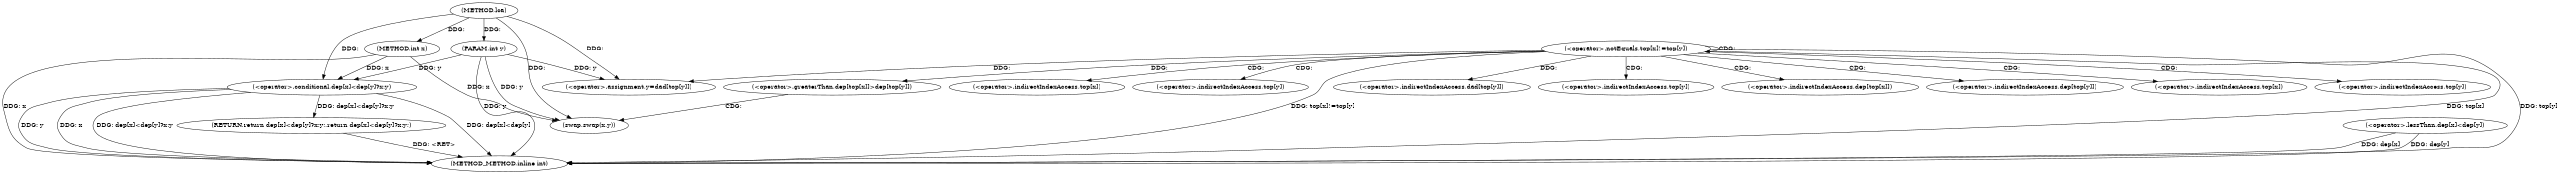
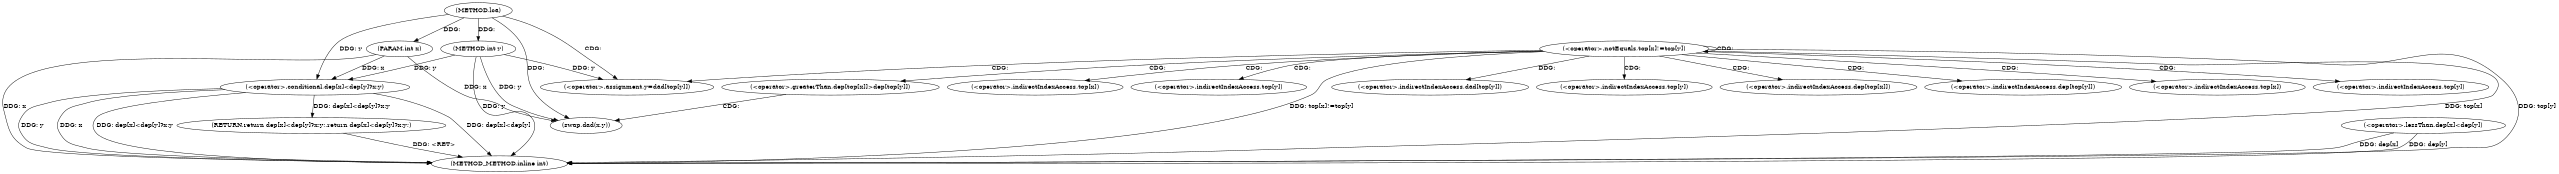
edge "(METHOD,lca)" -> "(<operator>.conditional,dep[x]<dep[y]?x:y)": label "DDG: " -> "DDG: y"
node "(METHOD,int x)": label "(METHOD,int x)" -> "(PARAM,int x)"
node "(PARAM,int y)": label "(PARAM,int y)" -> "(METHOD,int y)"
edge "(METHOD,lca)" -> "(<operator>.assignment,y=dad[top[y]])": label "DDG: " -> "CDG: "
edge "(<operator>.notEquals,top[x]!=top[y])" -> "(<operator>.assignment,y=dad[top[y]])": label "DDG: " -> "CDG: "
edge "(<operator>.notEquals,top[x]!=top[y])" -> "(<operator>.greaterThan,dep[top[x]]>dep[top[y]])": label "DDG: " -> "CDG: "
node "(swap,swap(x,y))": label "(swap,swap(x,y))" -> "(swap,dad(x,y))"
